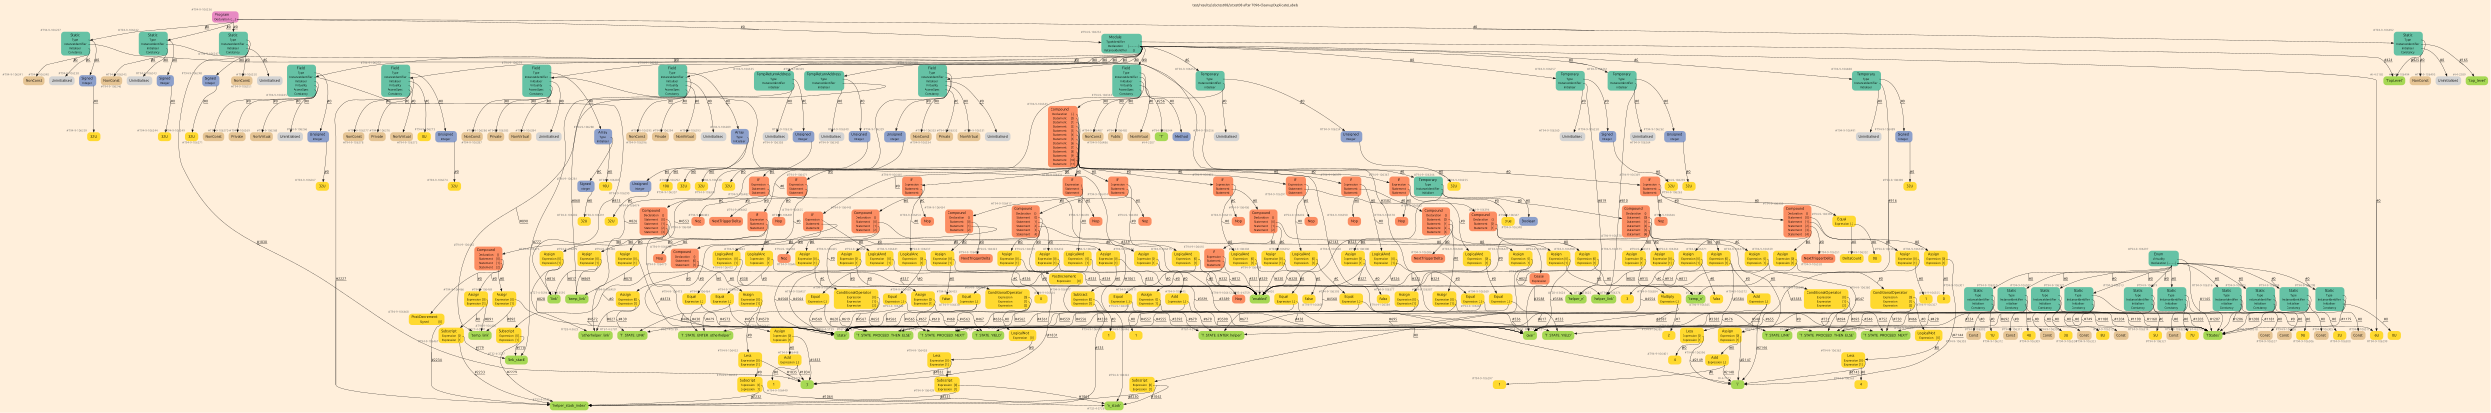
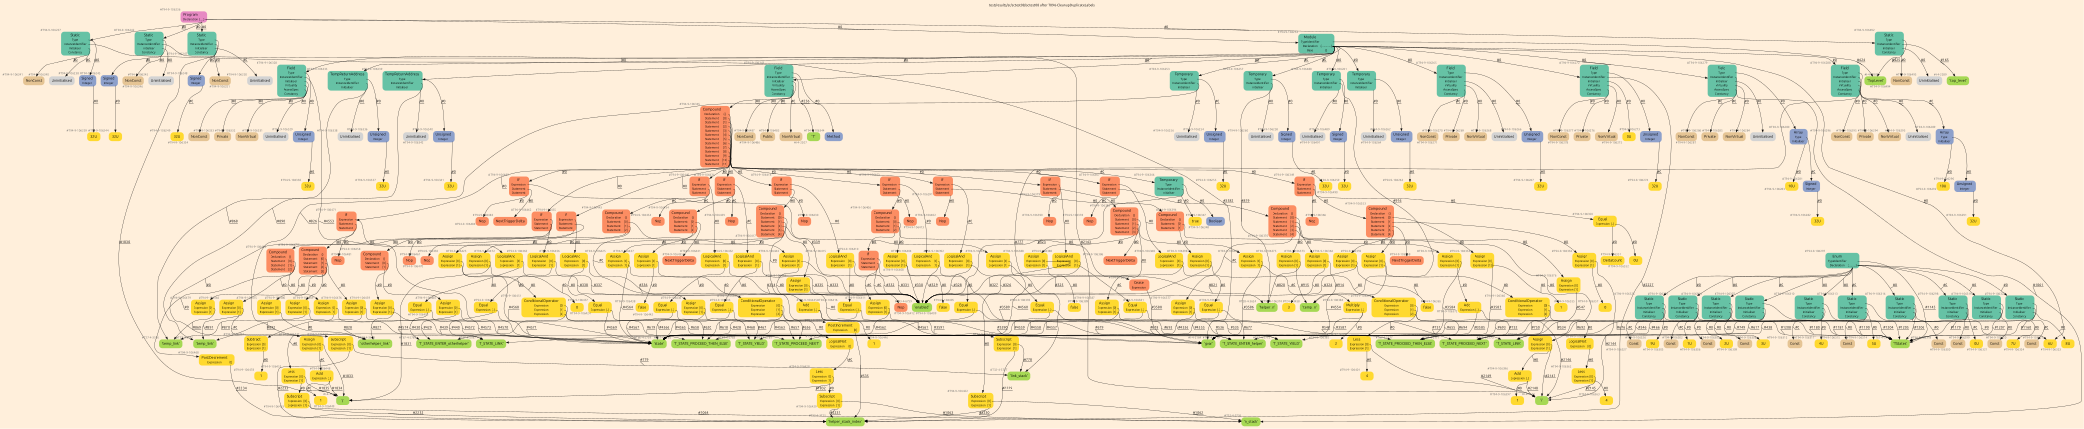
node "Module": text "InstanceIdentifier" -> "Base"
node "Enum": text "Virtuality" -> "TypeIdentifier"
node "'link'": removed
node "'helper_link'": removed
edge "Multiply" -> "2": label "#7" -> "#0"
node "PostDecrement": text "Signed" -> "Expression"
edge "Subtract" -> "'gvar'": removed, label "#3592"
